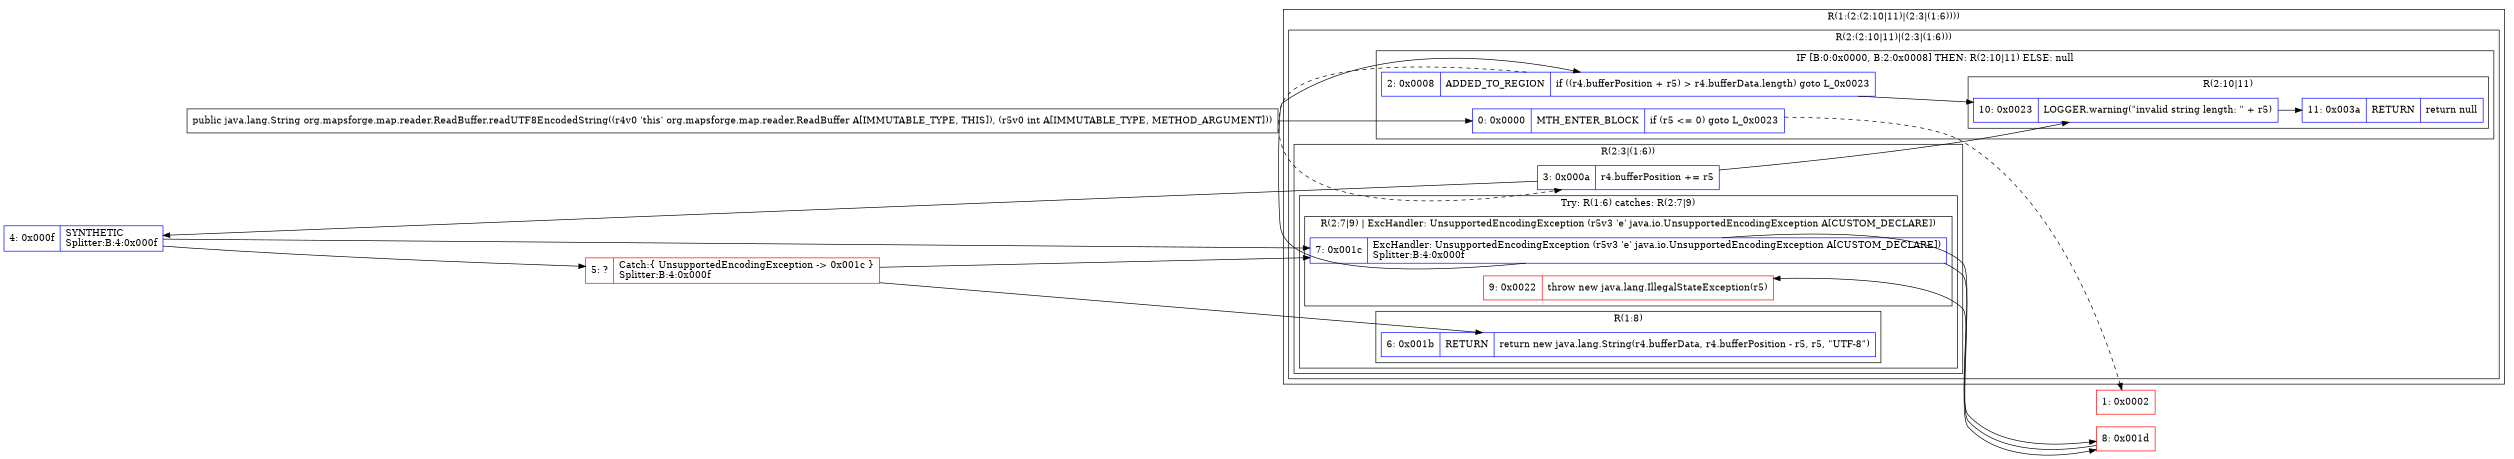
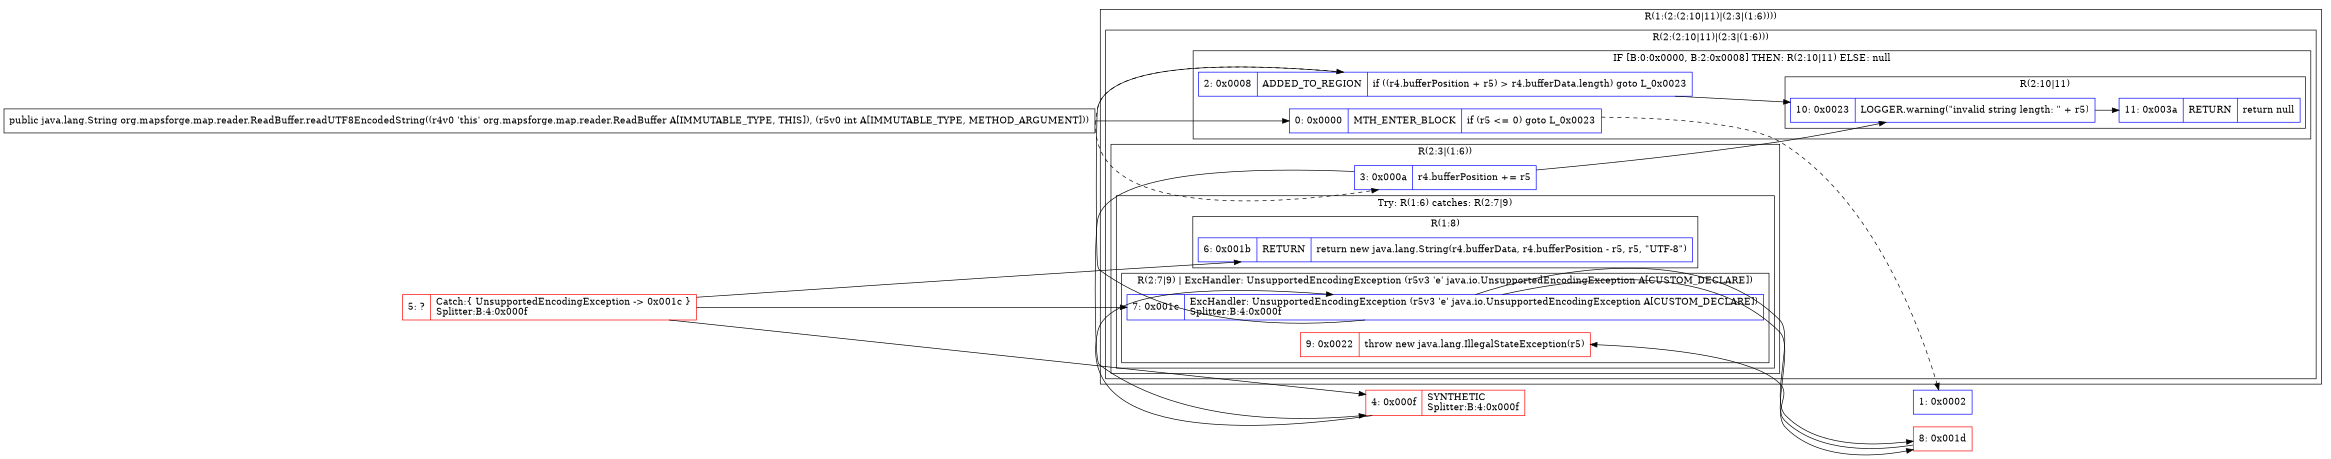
node "4: 0x000f": color blue -> red
edge "4: 0x000f" -> "5: ?": reversed
node "1: 0x0002": color red -> blue
